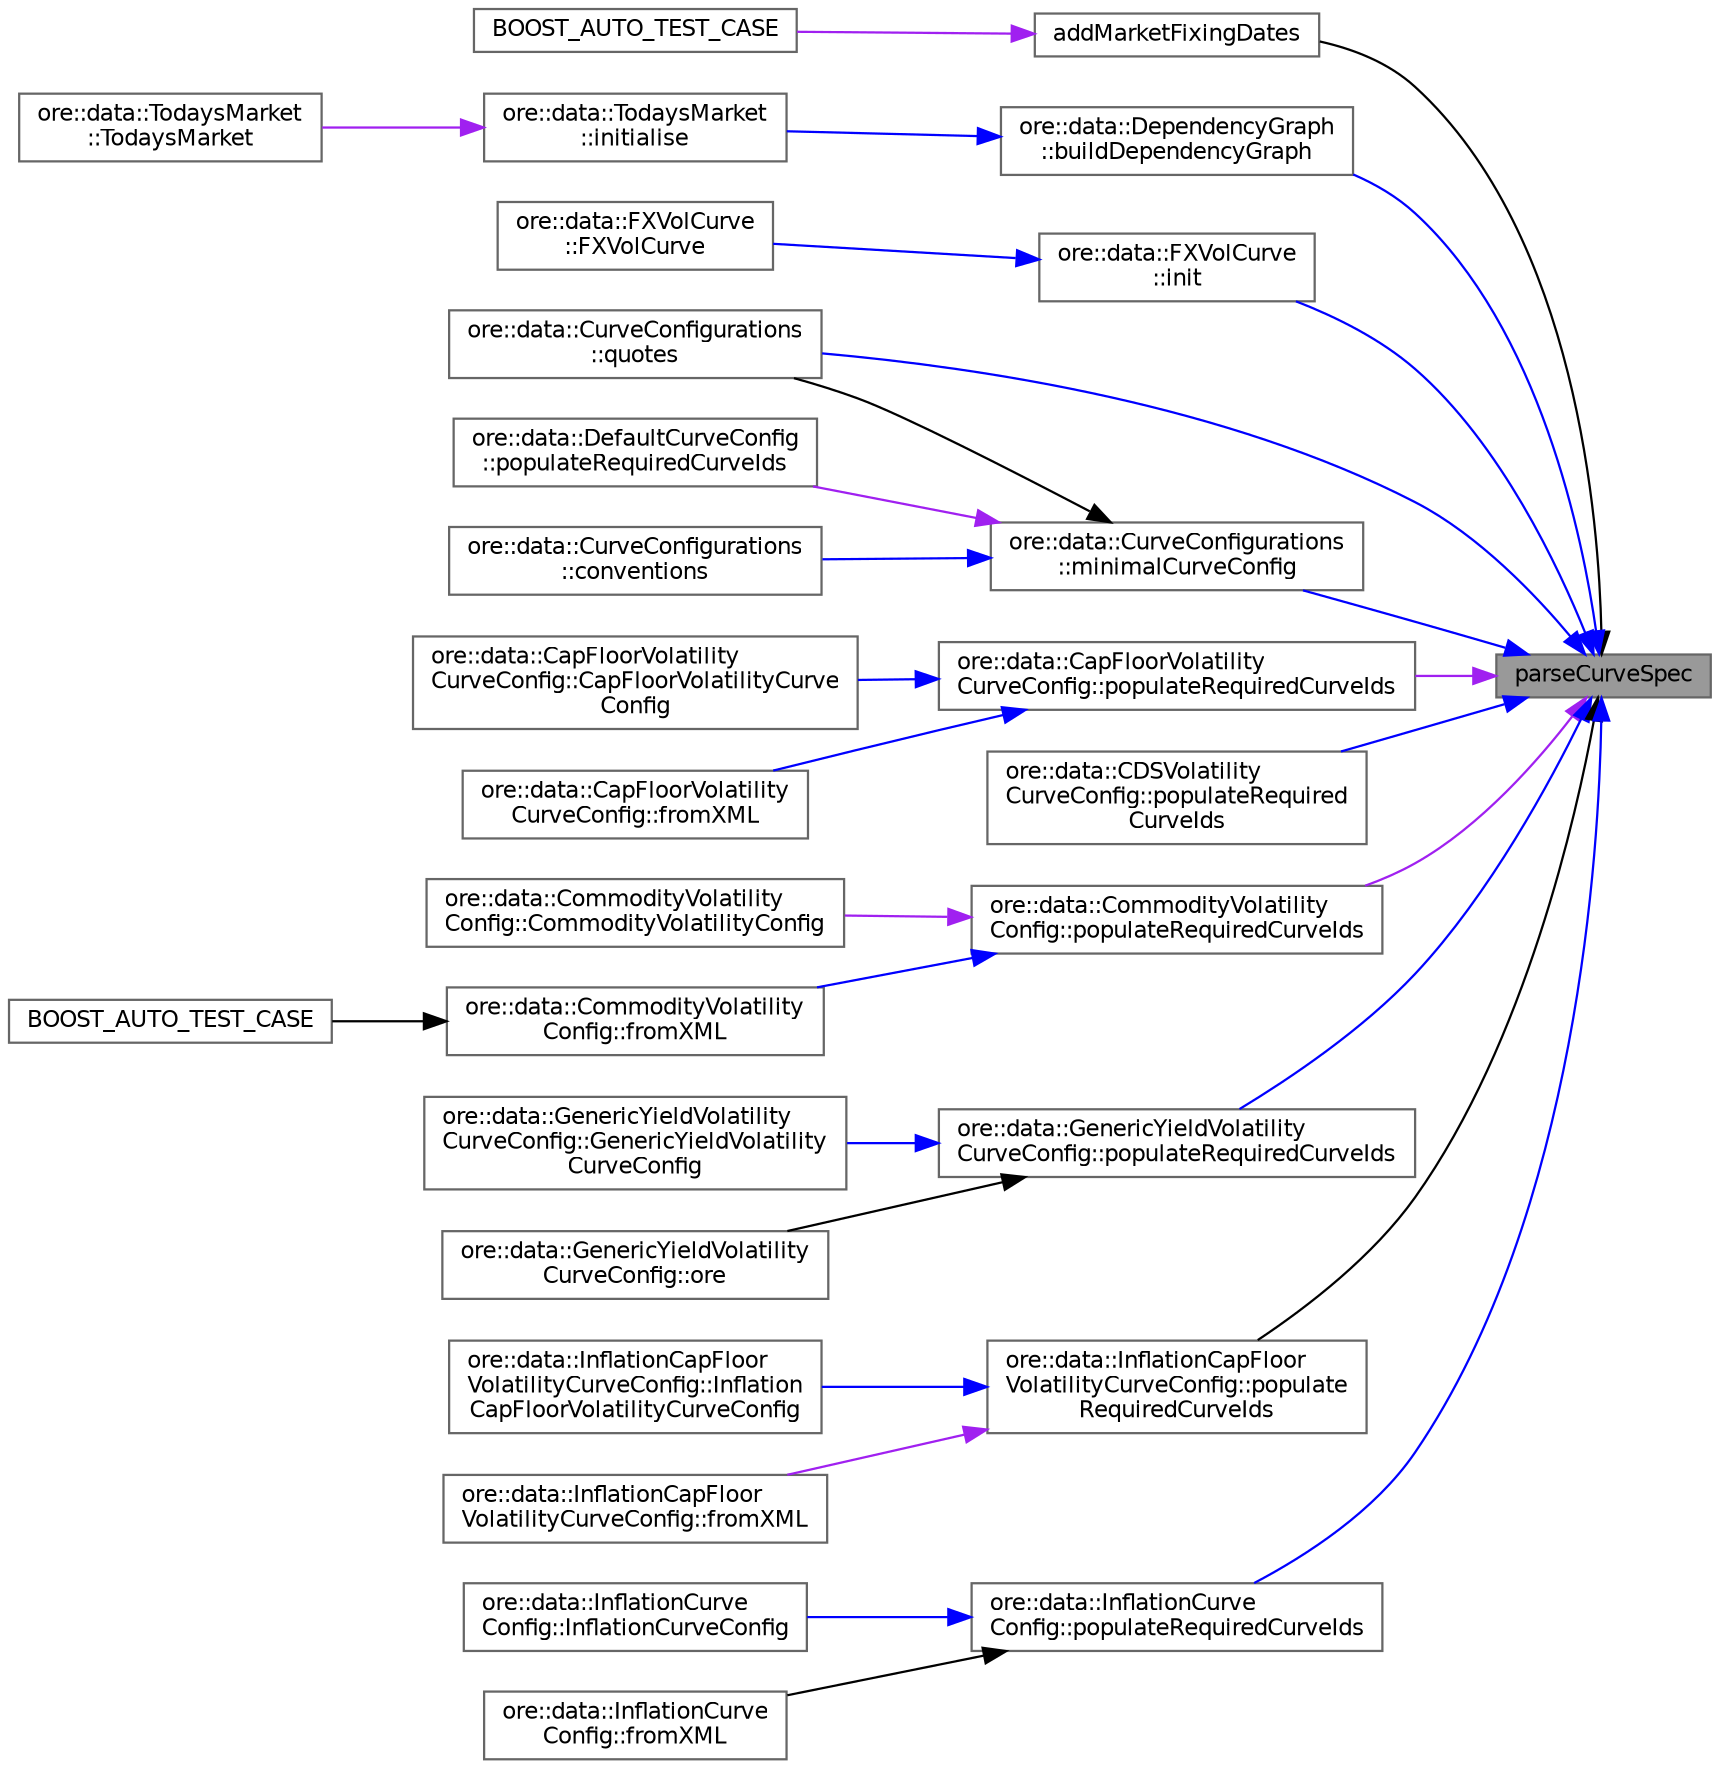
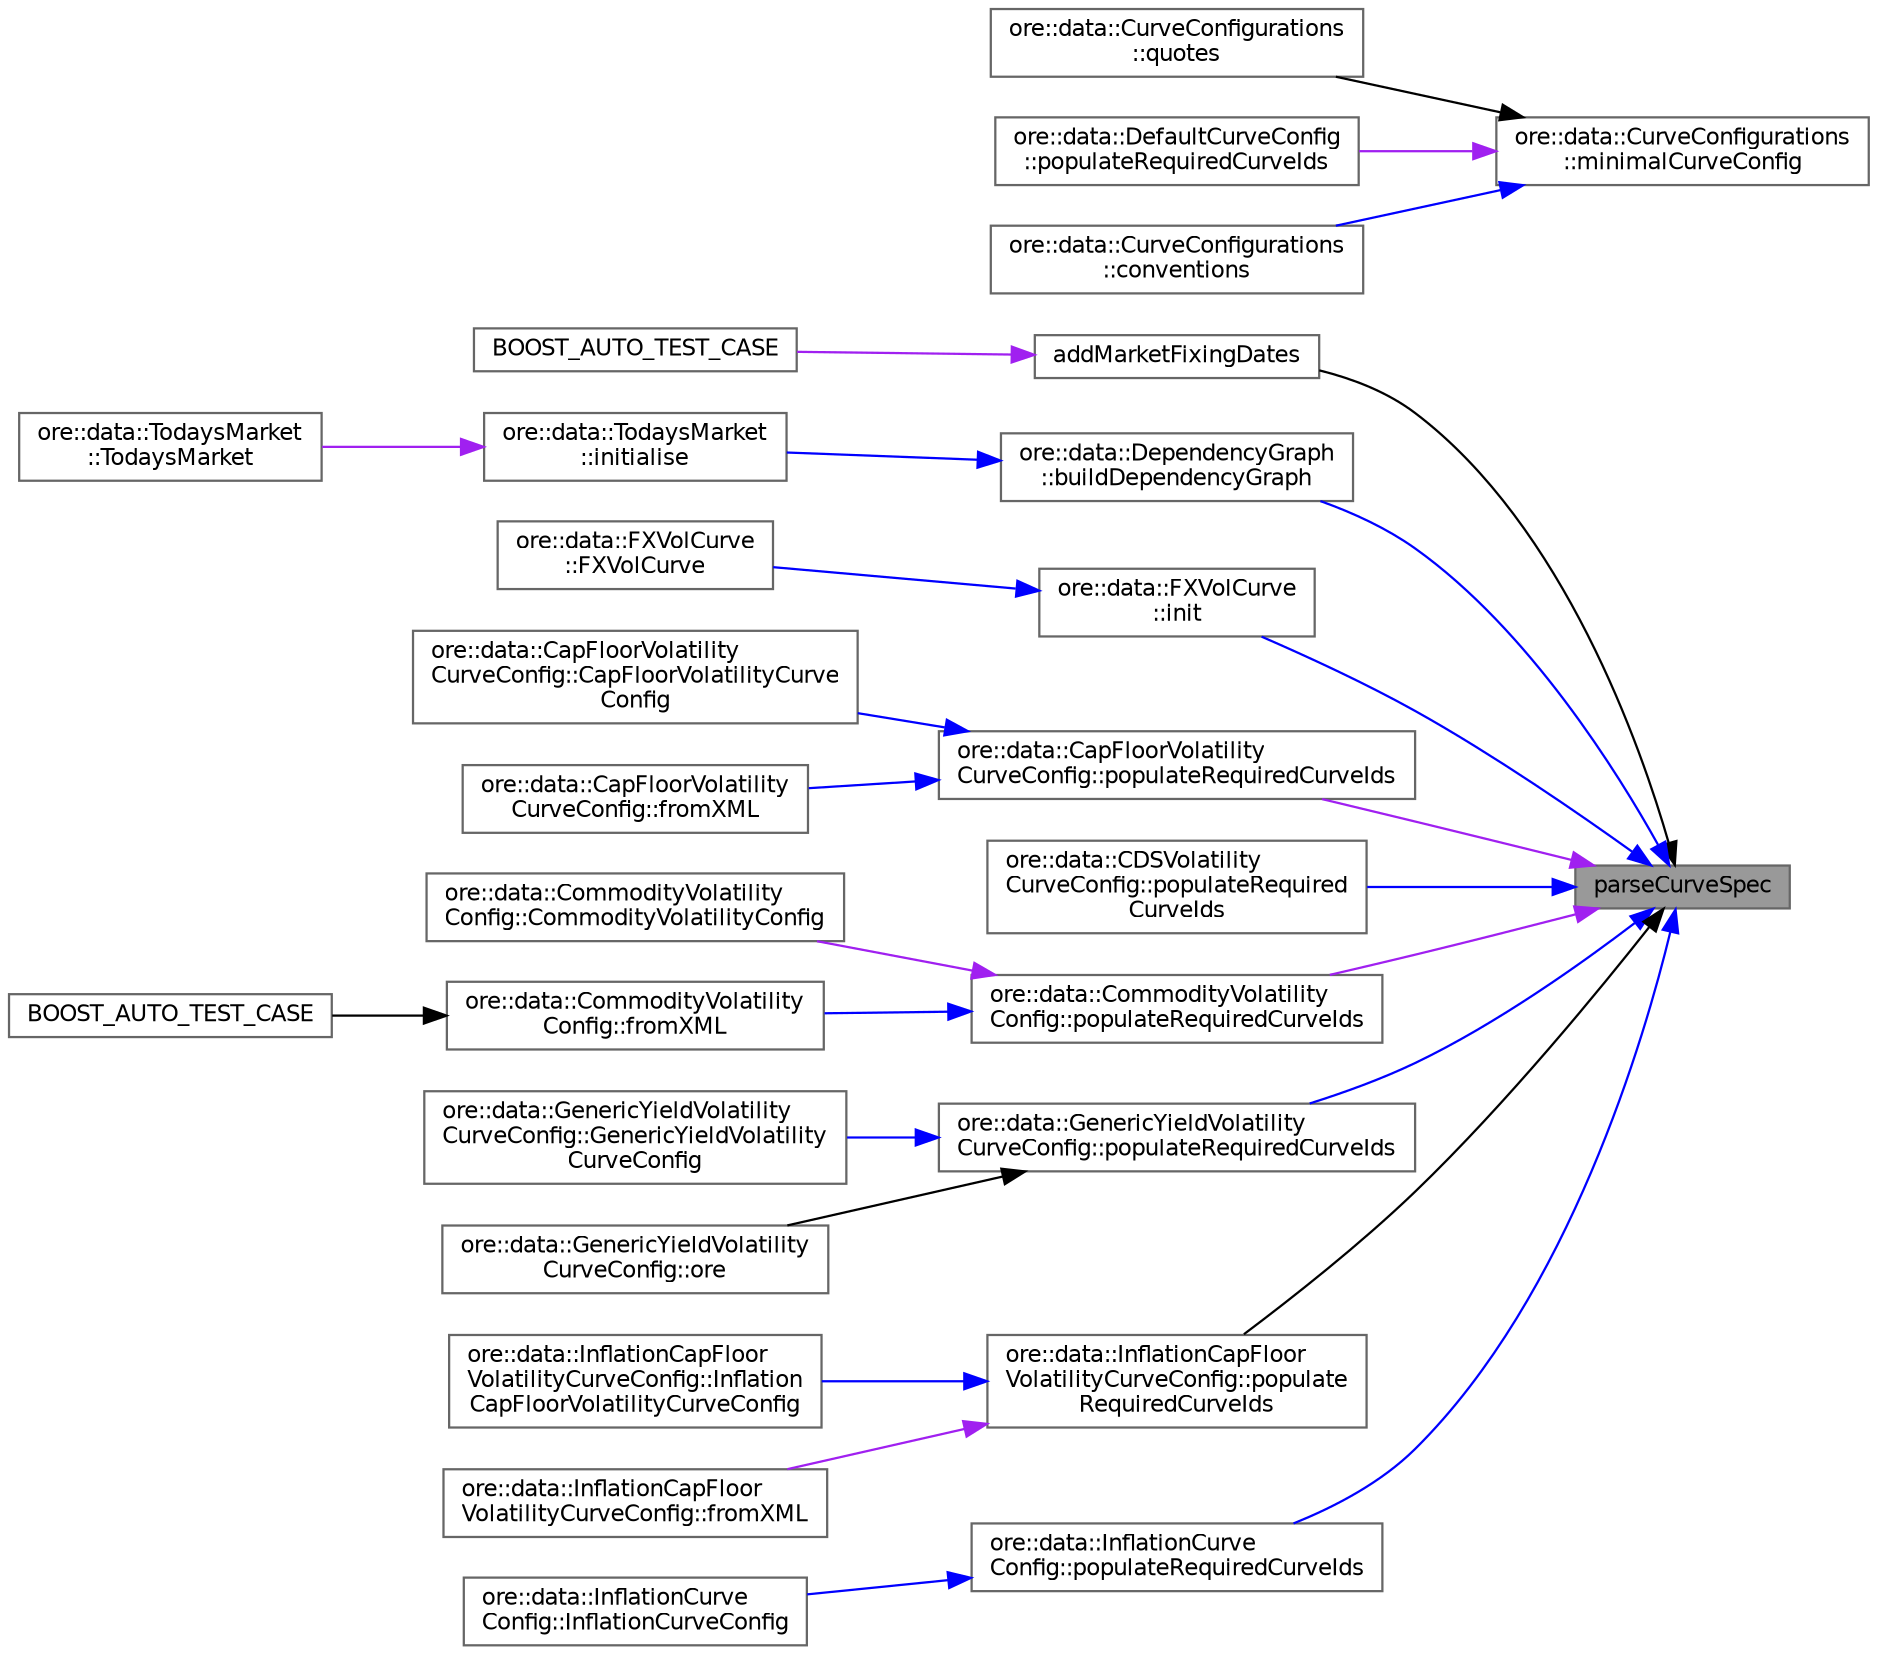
edge "ore::data::CurveConfigurations ::quotes" -> "parseCurveSpec": removed
edge "ore::data::CurveConfigurations ::minimalCurveConfig" -> "parseCurveSpec": removed
node "ore::data::InflationCurve Config::fromXML": removed
